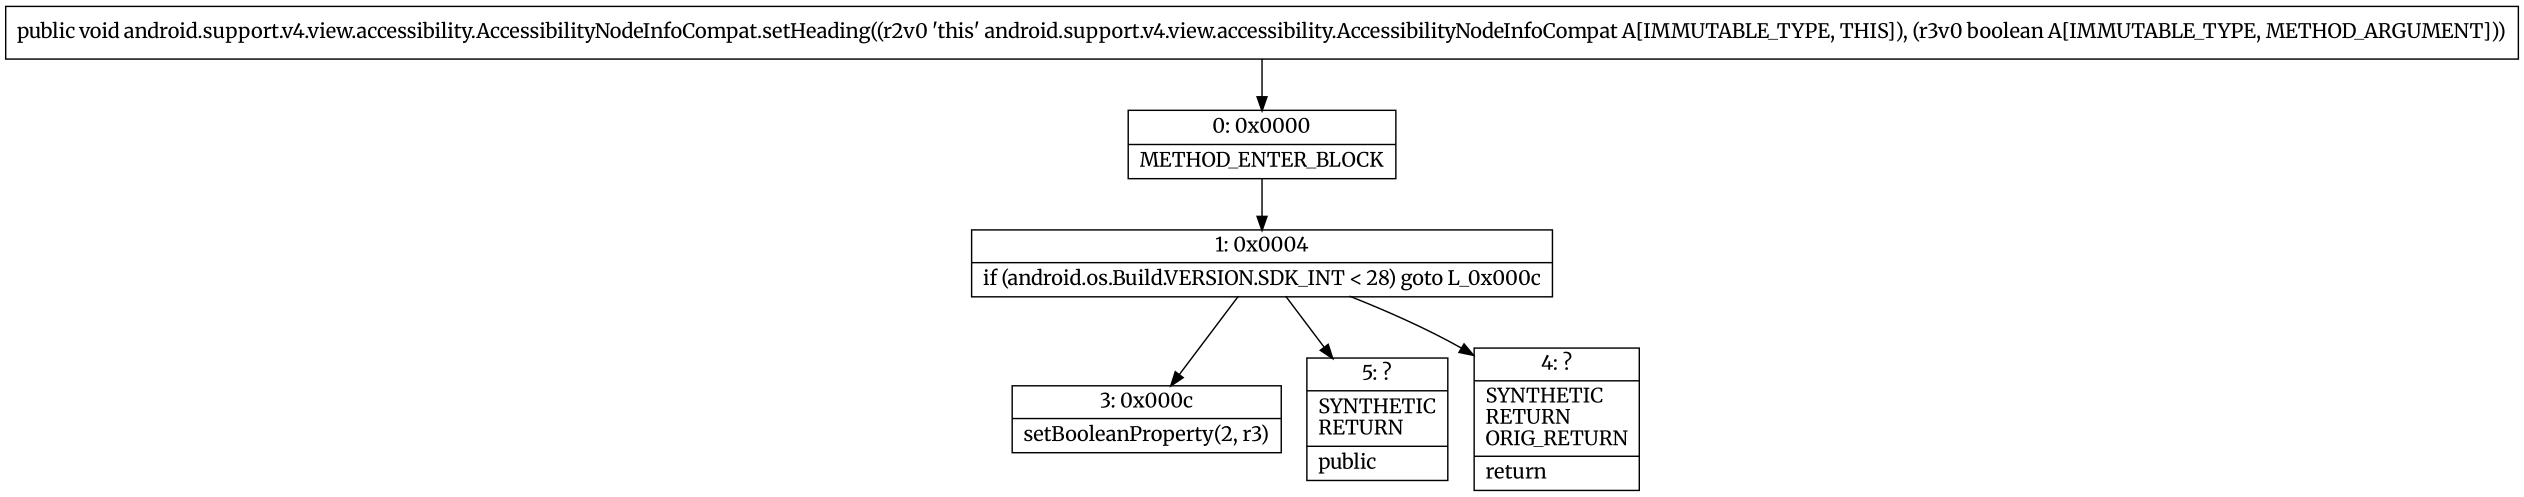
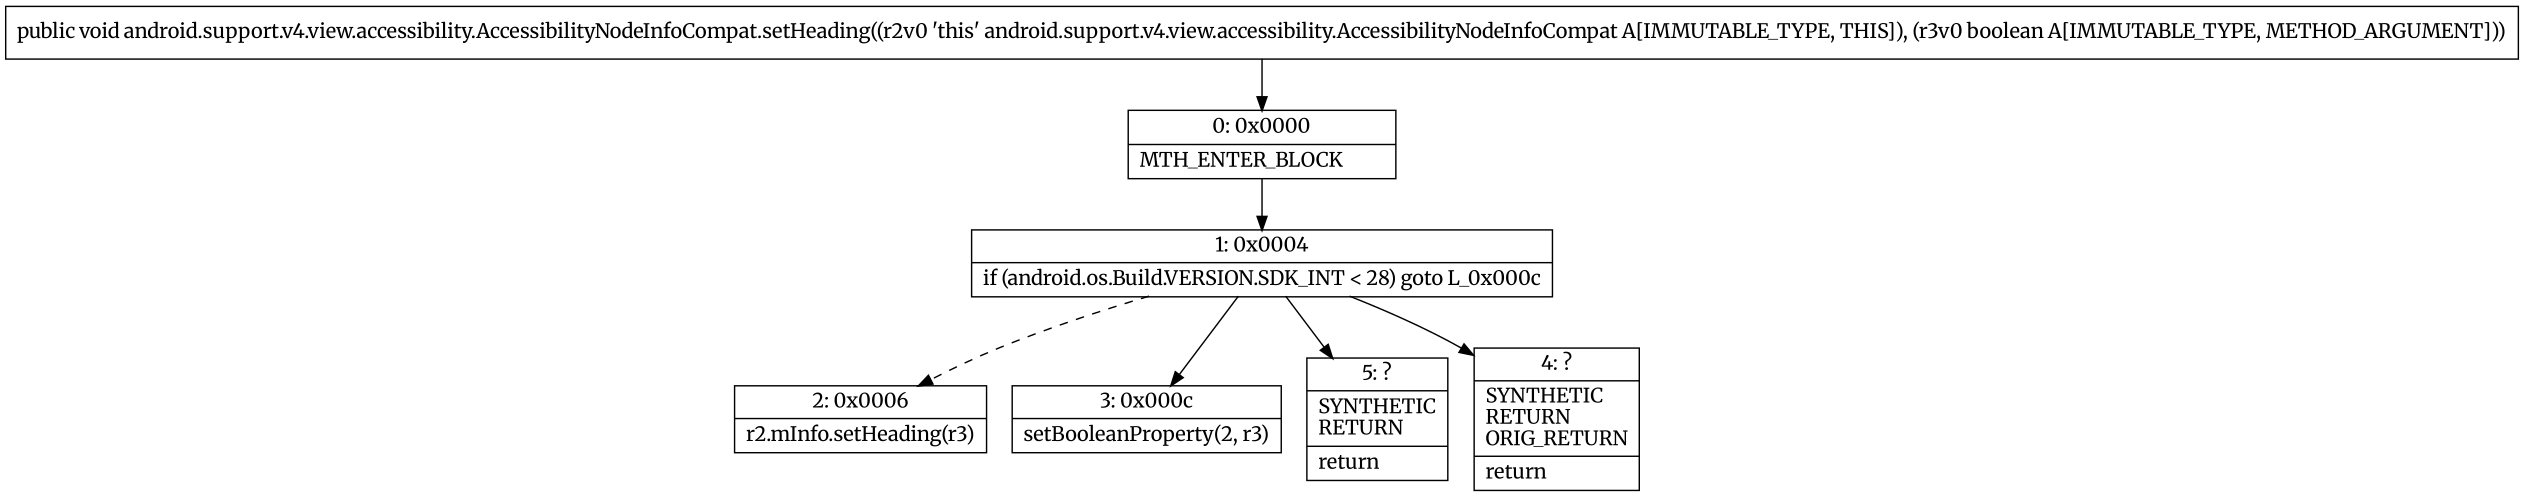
node "0: 0x0000": text "METHOD_ENTER_BLOCK" -> "MTH_ENTER_BLOCK"
node "2: 0x0006": added
node "5: ?": text "public" -> "return"
